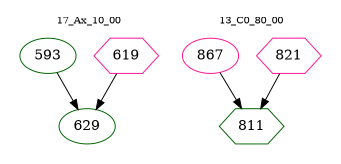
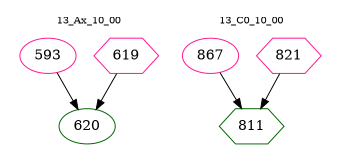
cluster "17_Ax_10_00": label "17_Ax_10_00" -> "13_Ax_10_00"
cluster "13_C0_80_00": label "13_C0_80_00" -> "13_C0_10_00"
node "593": color darkgreen -> deeppink
node "629": label "629" -> "620"
